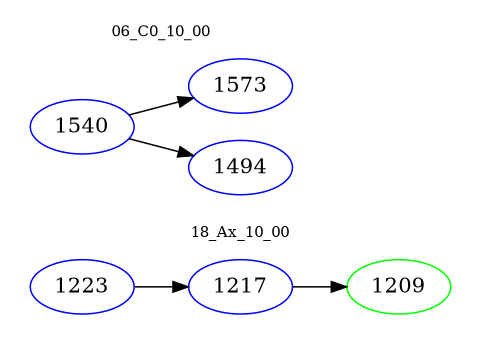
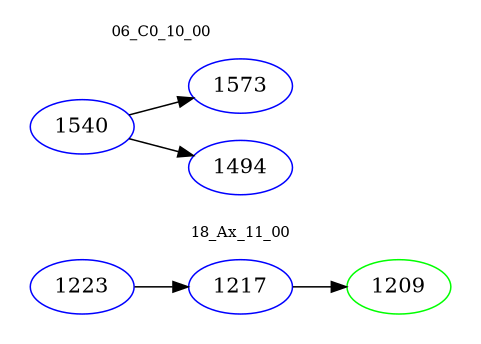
cluster "18_Ax_10_00": label "18_Ax_10_00" -> "18_Ax_11_00"
